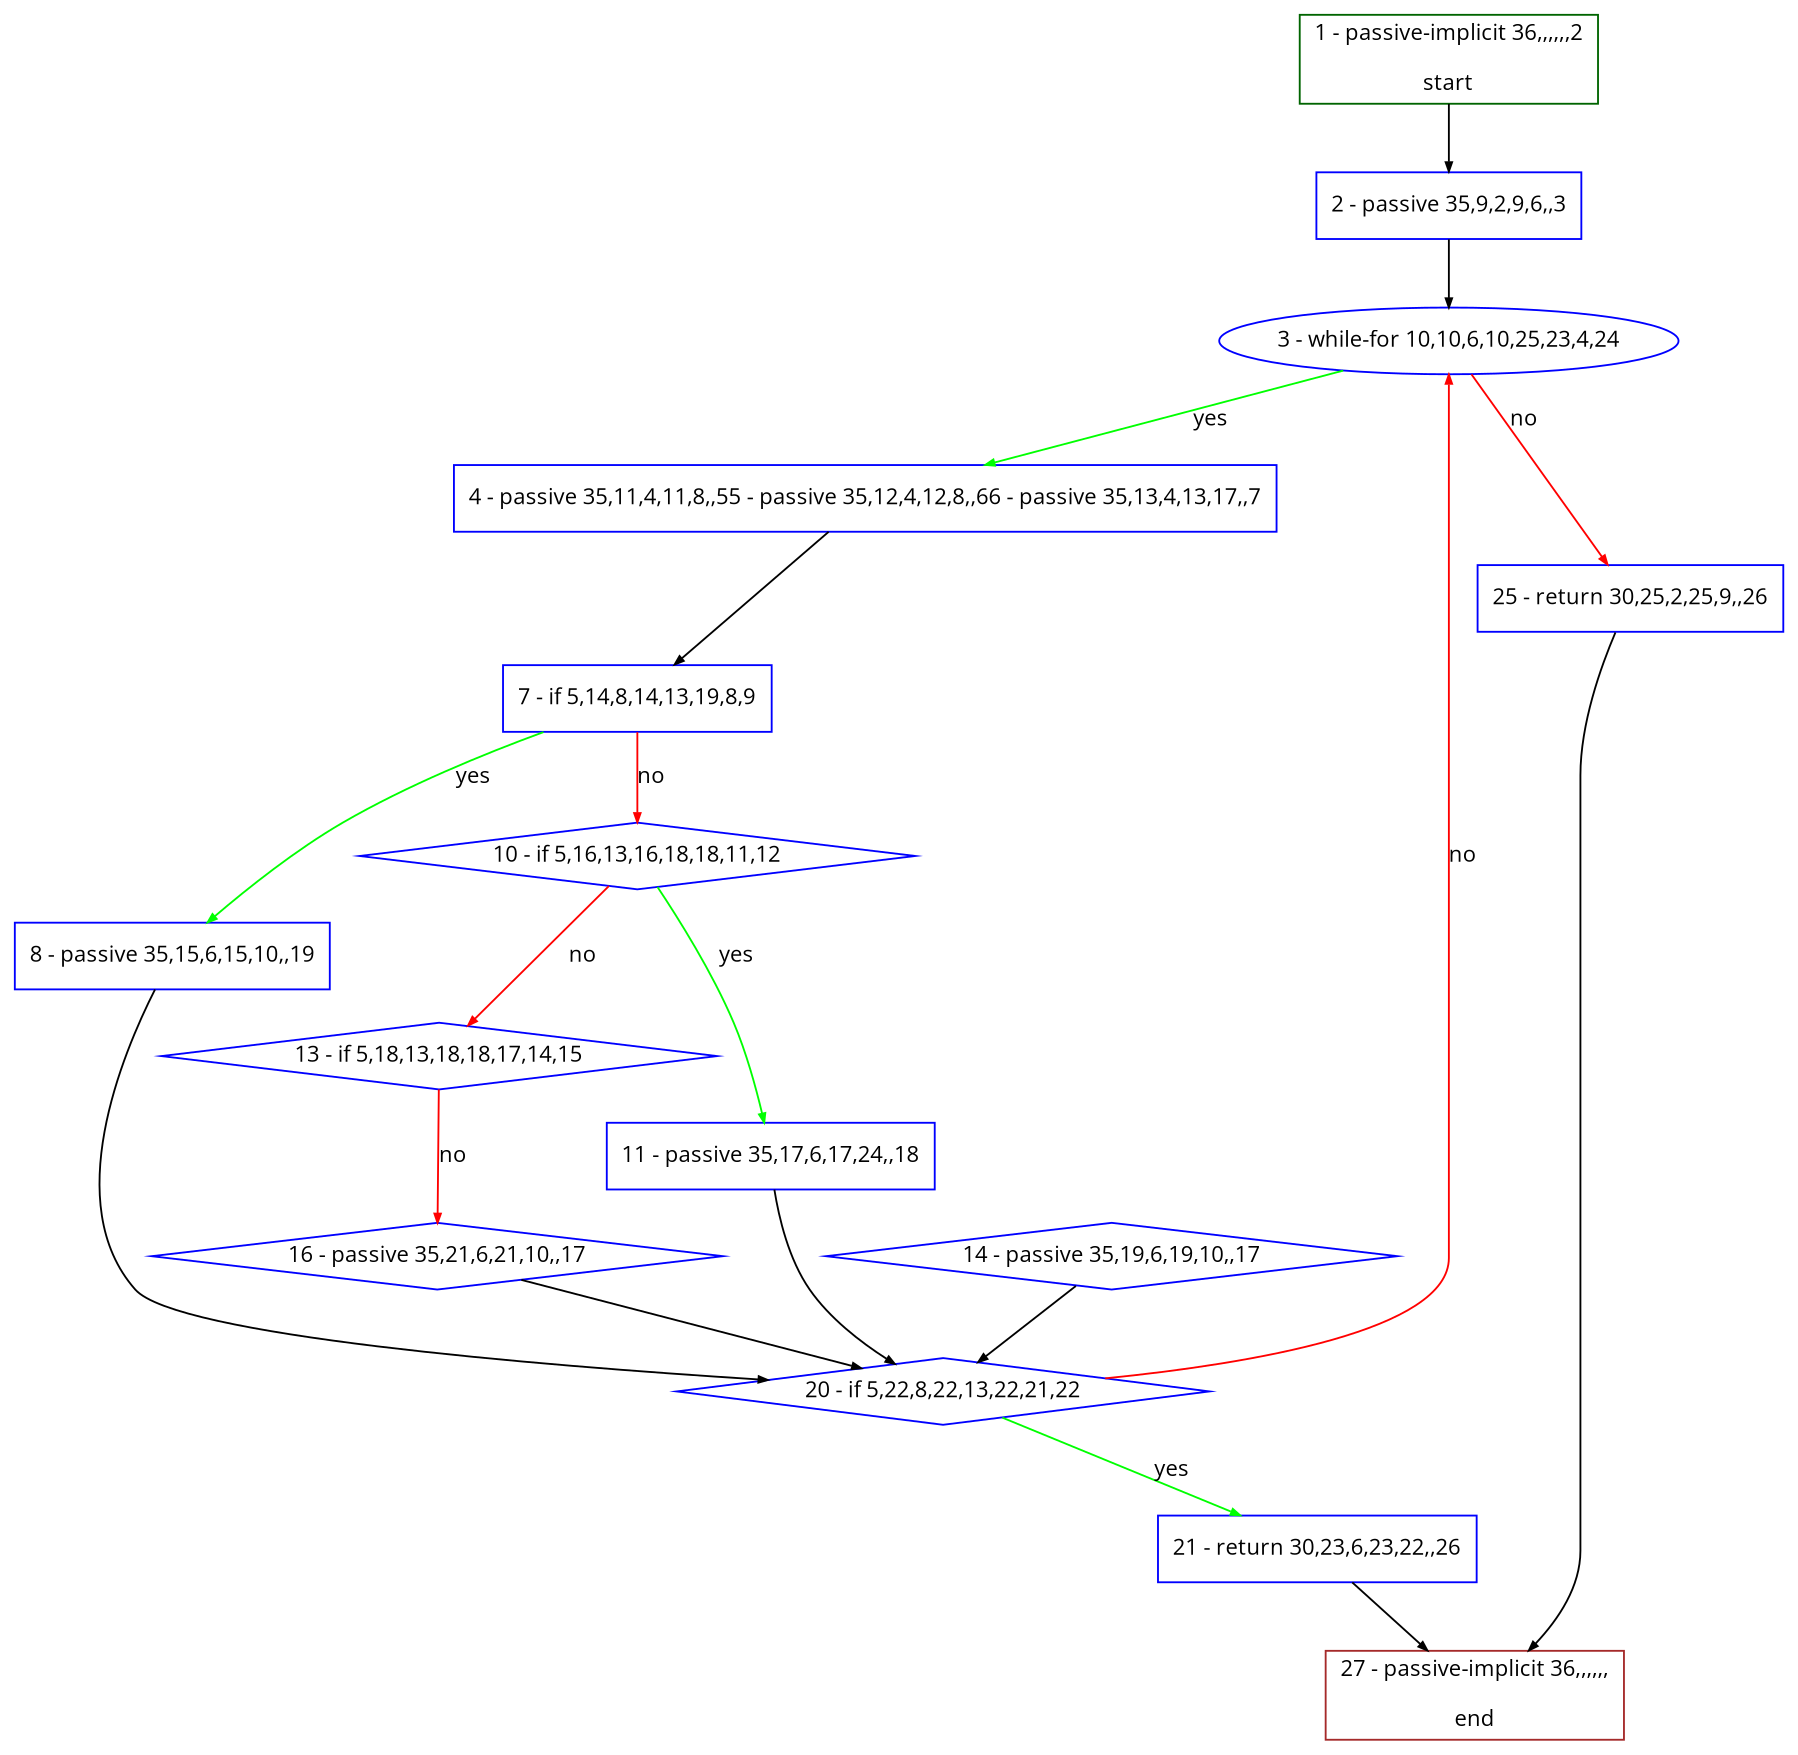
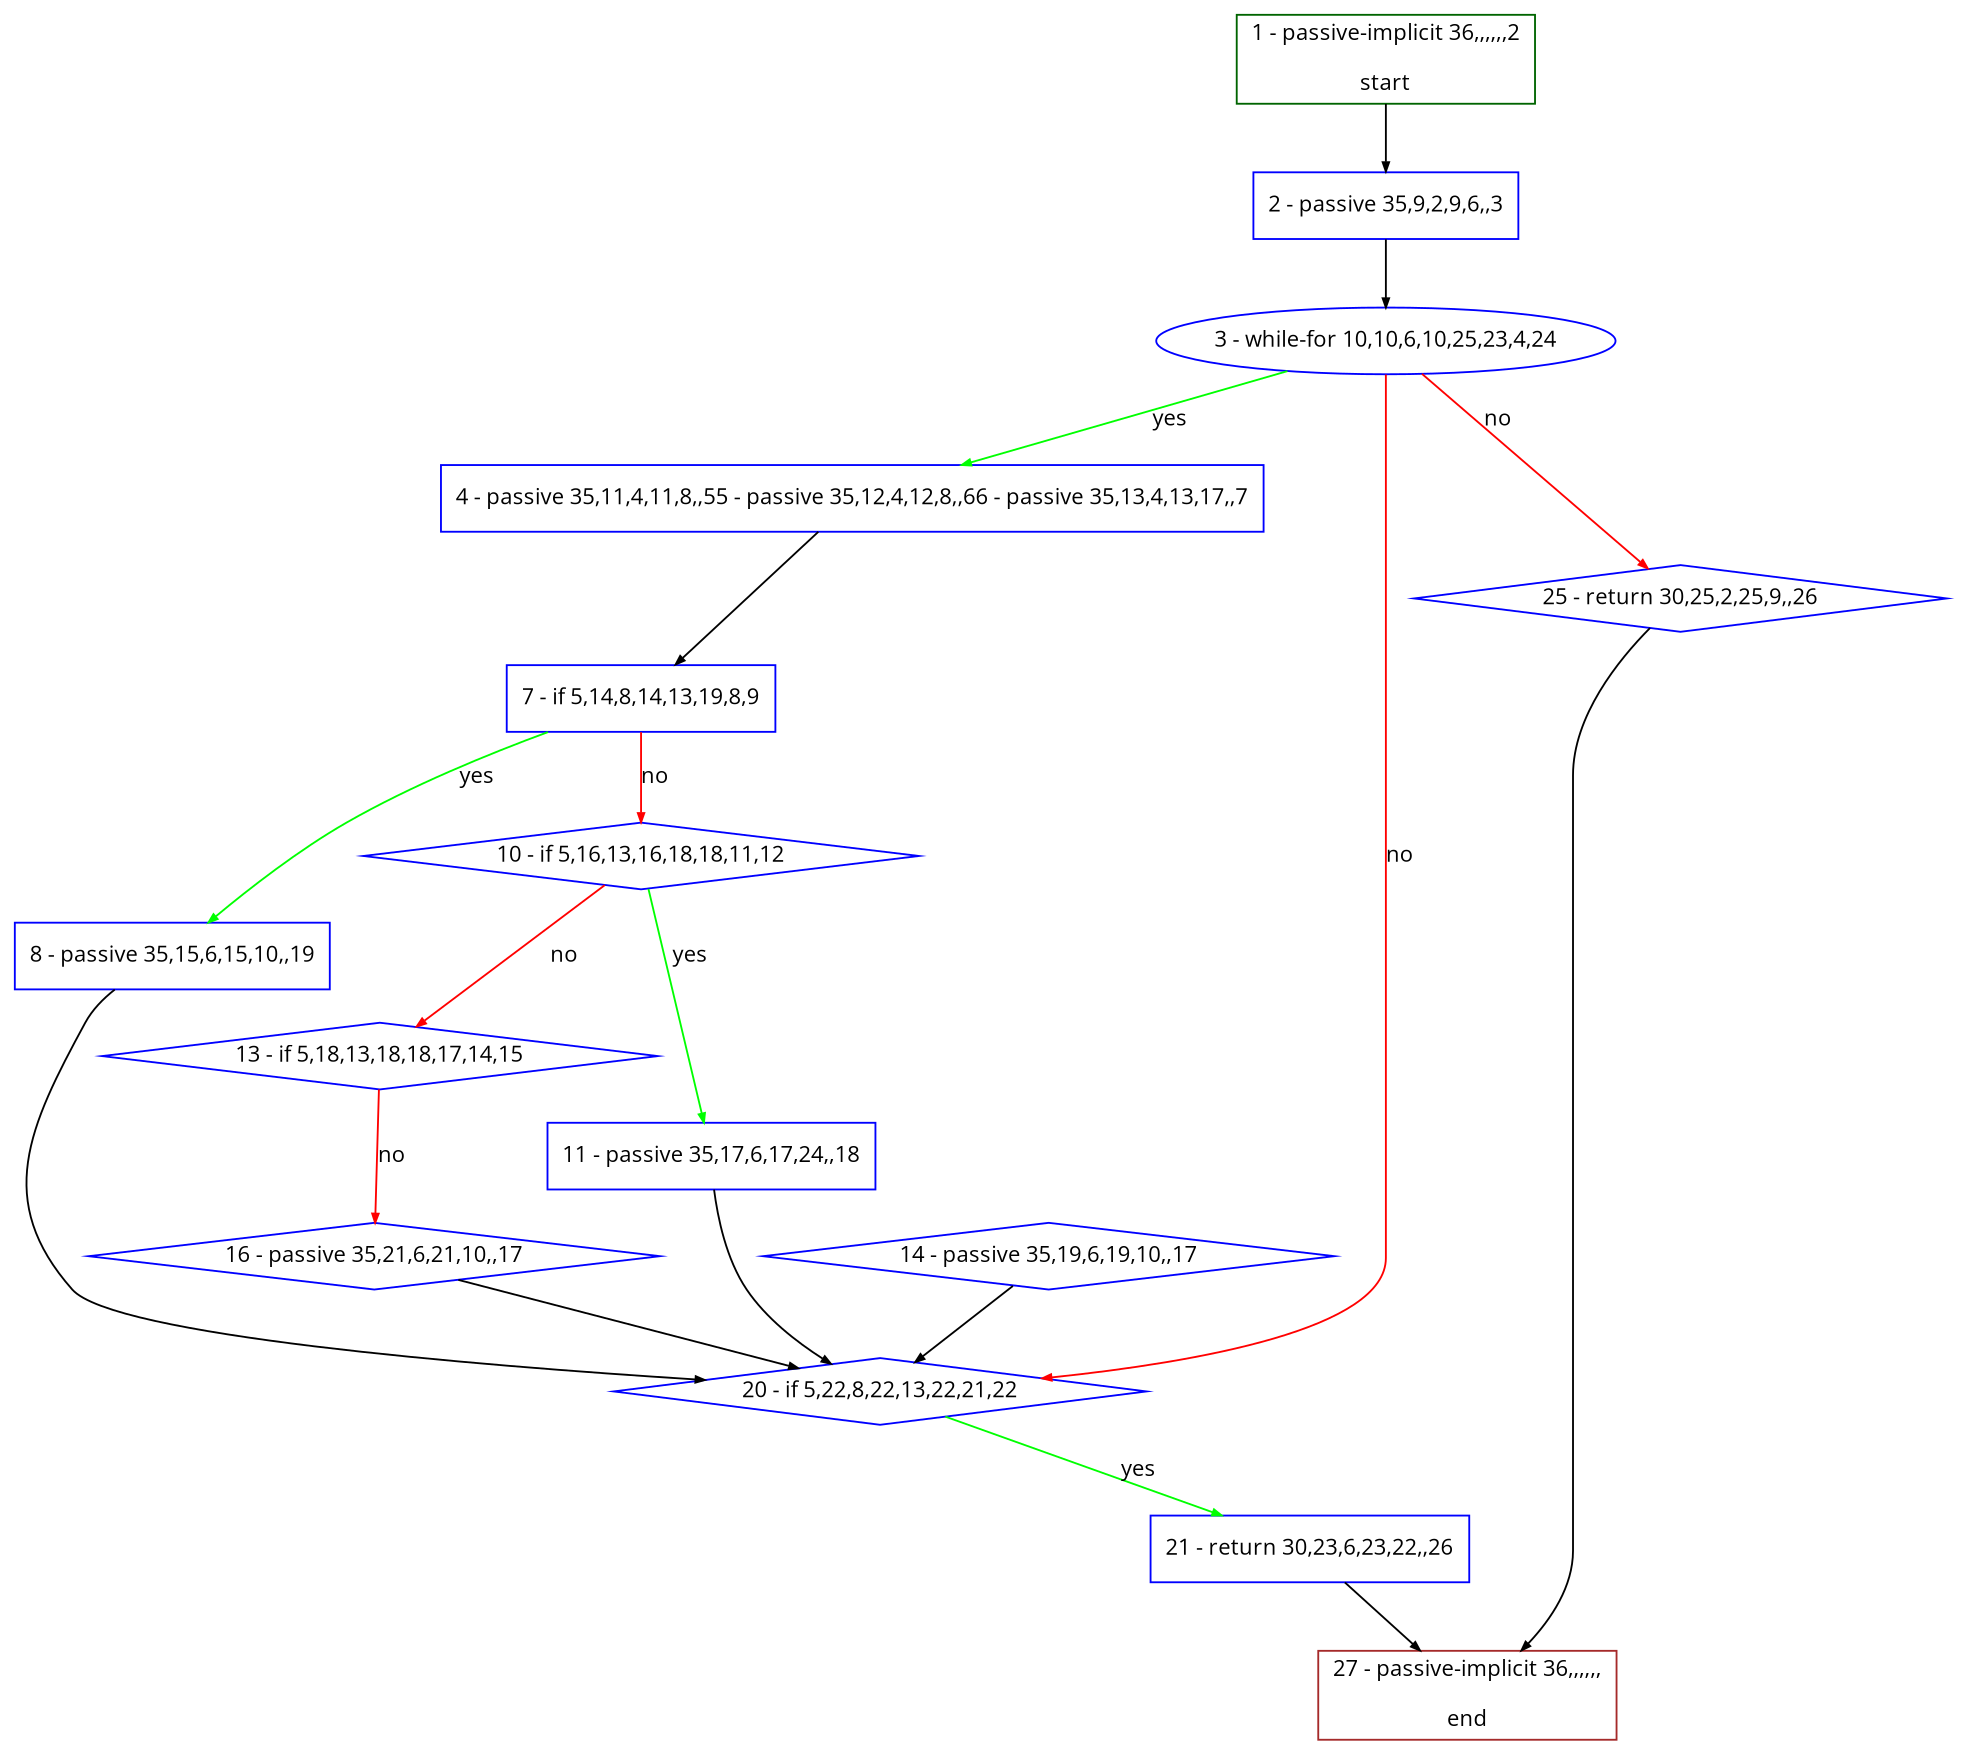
node "25 - return 30,25,2,25,9,,26": shape box -> diamond
edge "20 - if 5,22,8,22,13,22,21,22" -> "3 - while-for 10,10,6,10,25,23,4,24": reversed
